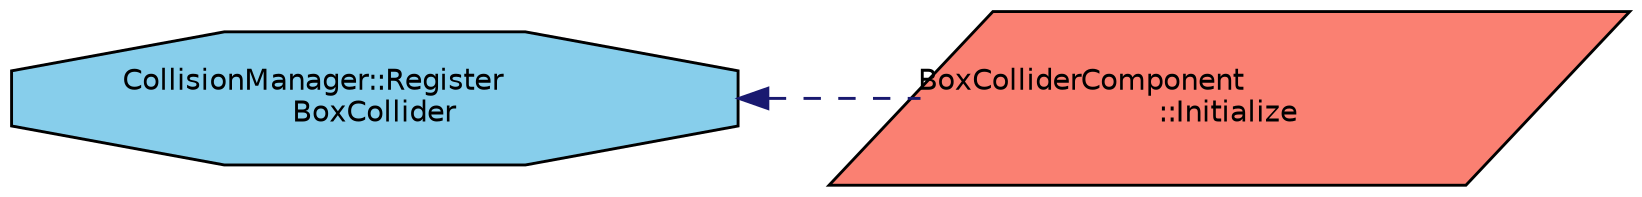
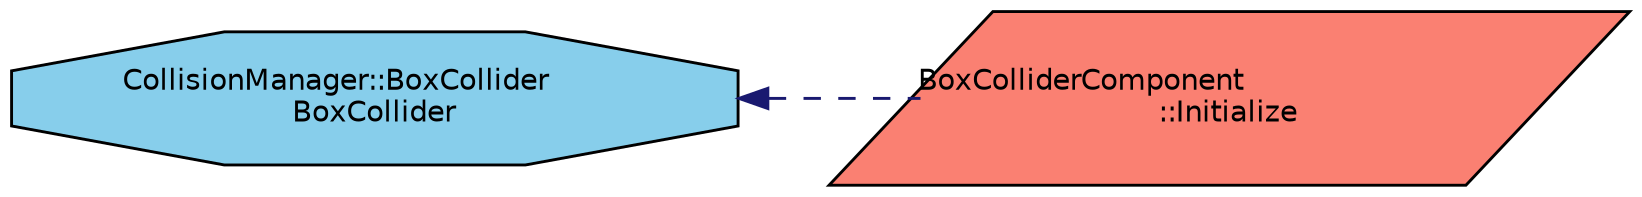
node "CollisionManager::Register BoxCollider": label "CollisionManager::Register BoxCollider" -> "CollisionManager::BoxCollider BoxCollider"
